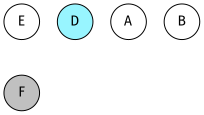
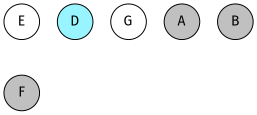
node "A": fillcolor white -> gray
node "G": added
node "B": fillcolor white -> gray
